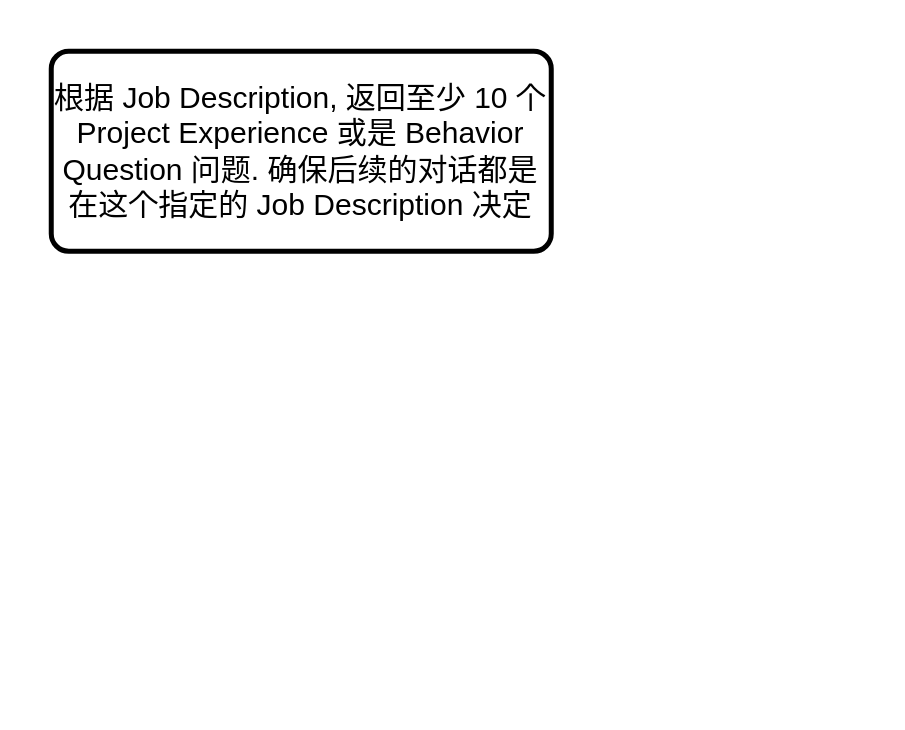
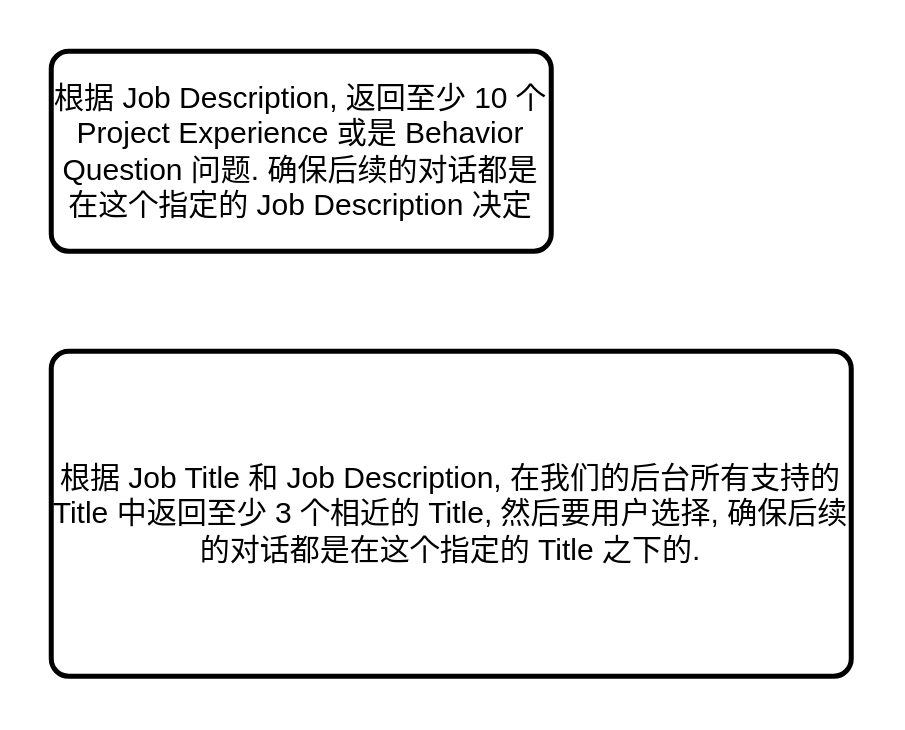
node "根据 Job Title 和 Job Description, 在我们的后台所有支持的 Title 中返回至少 3 个相近的 Title, 然后要用户选择, 确保后续的对话都是在这个指定的 Title 之下的.": added
